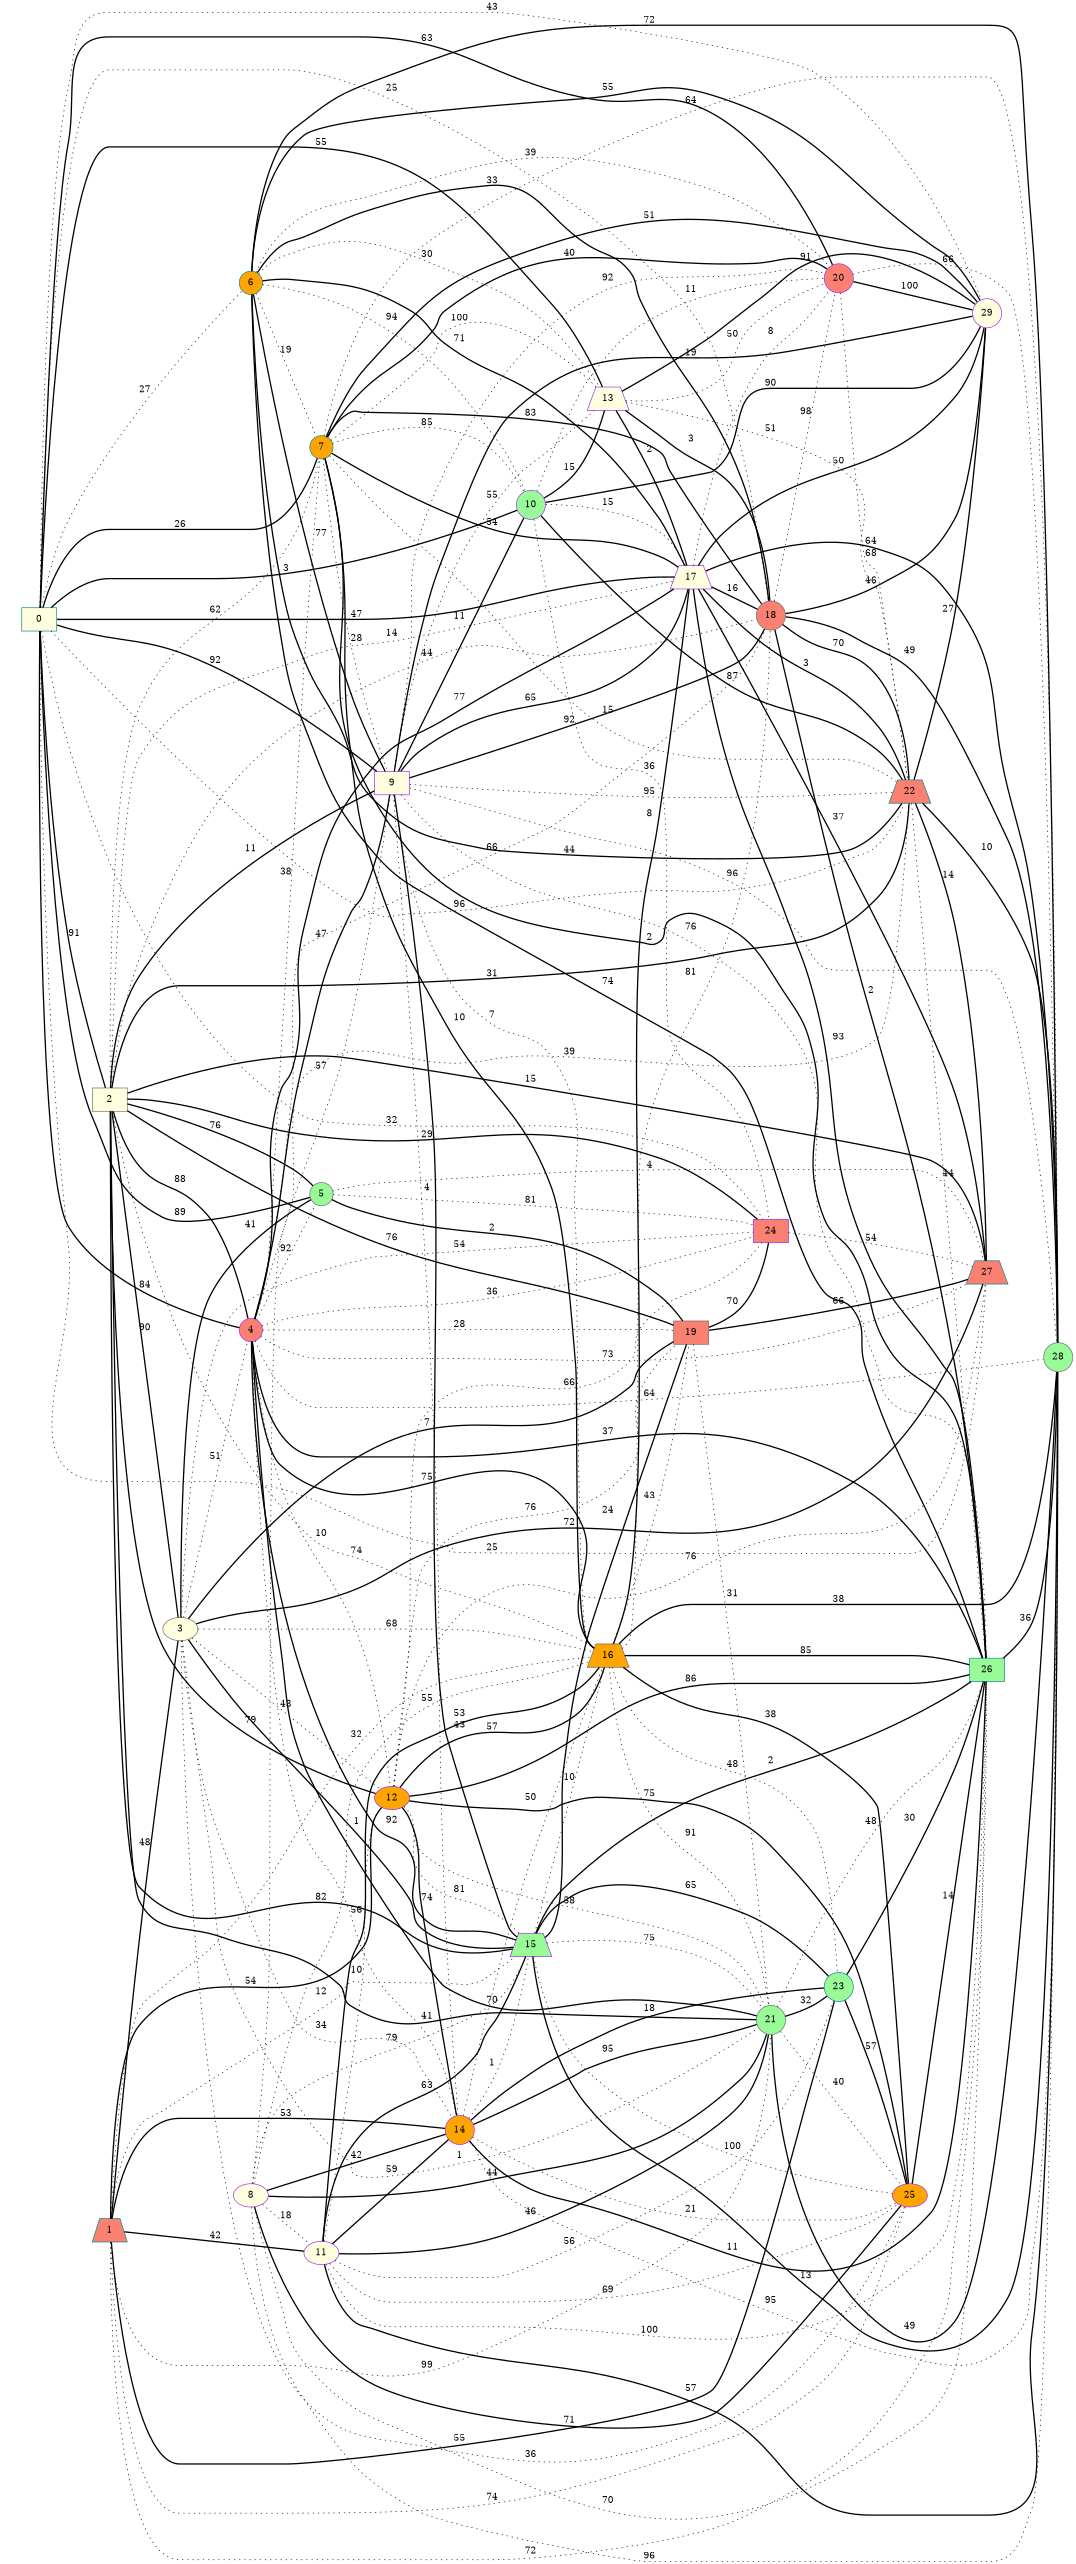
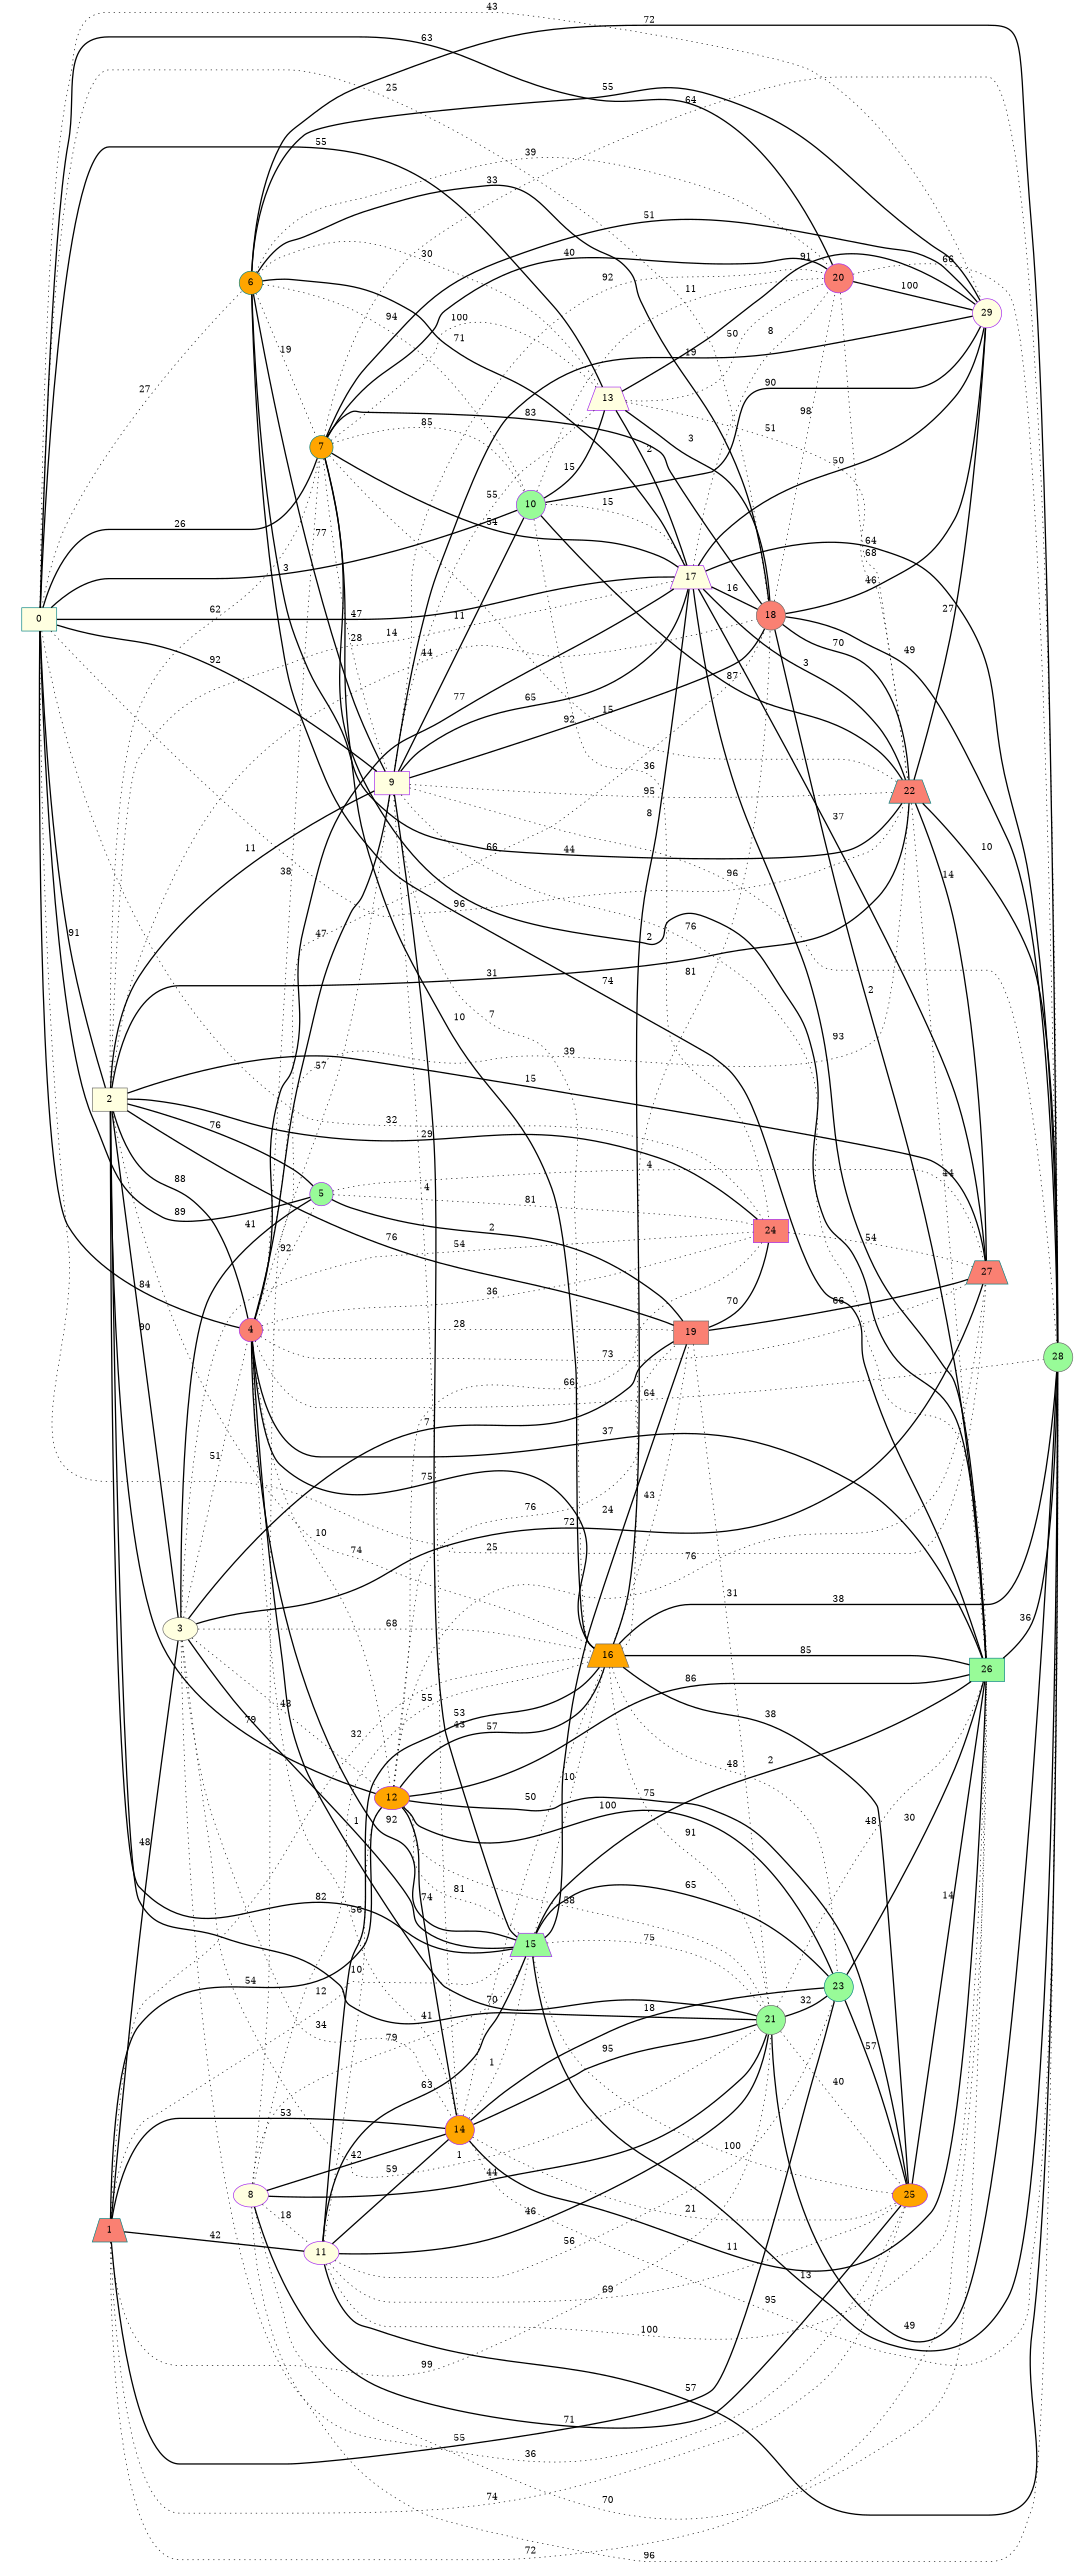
node "5": color gray40 -> purple
edge "12" -- "23": added, label "100"
